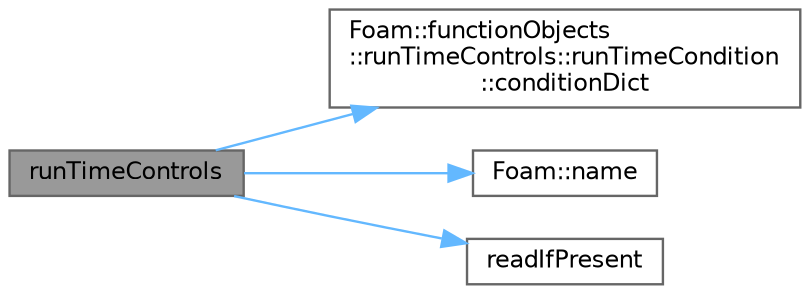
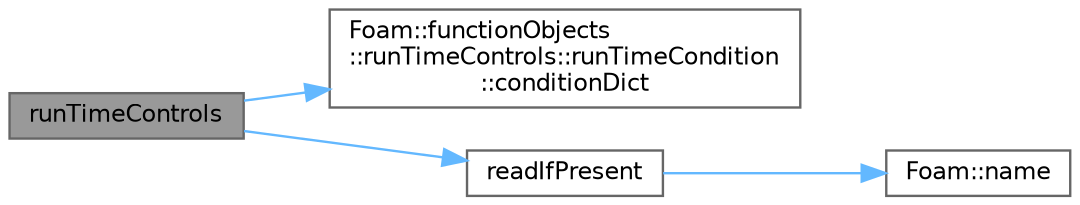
edge "runTimeControls" -> "Foam::name": now "readIfPresent" -> "Foam::name"
